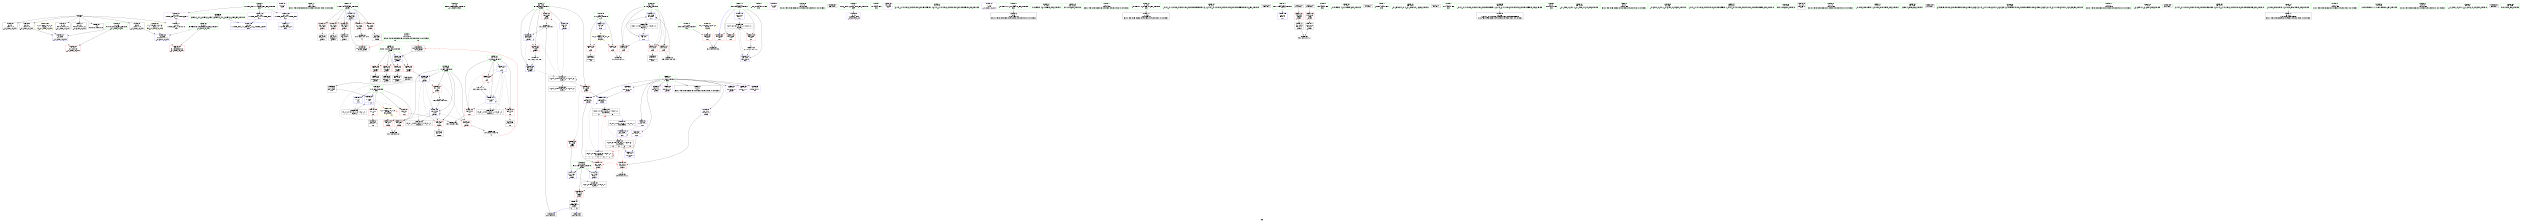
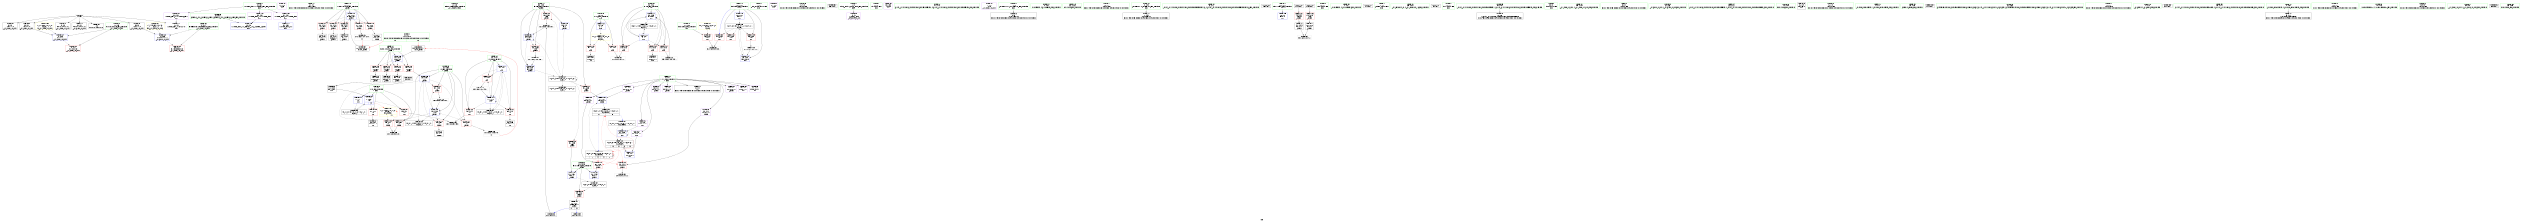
node "NodeID: 30": text "__cxx_global_var_init.1" -> "__cxx_global_var_cpp.1"
